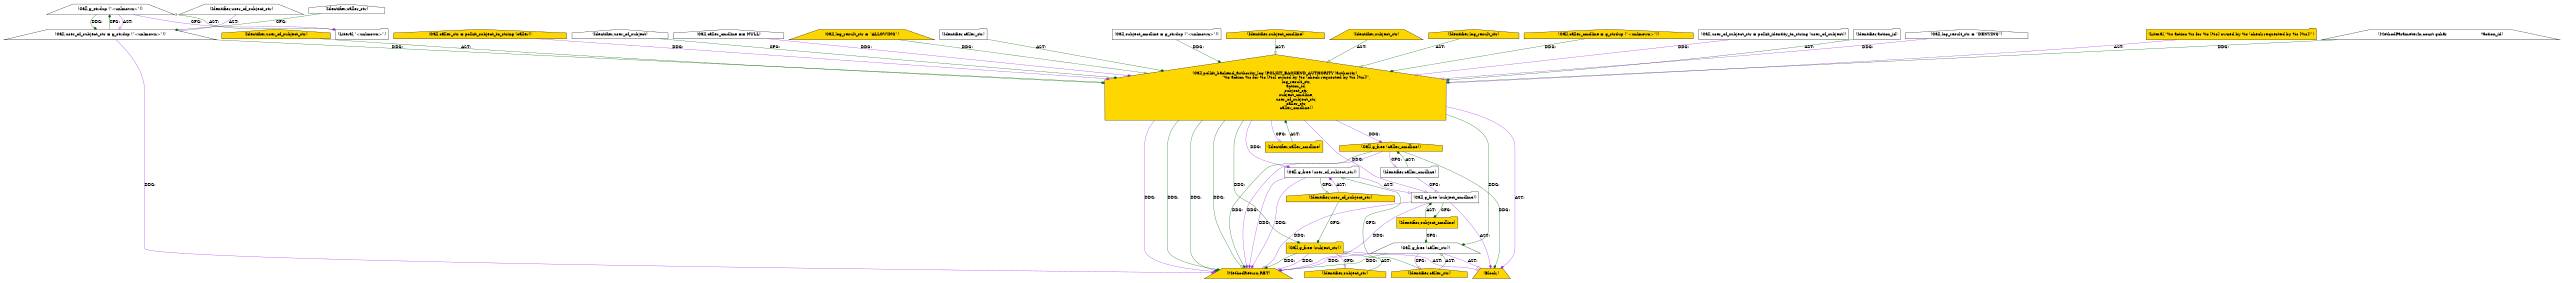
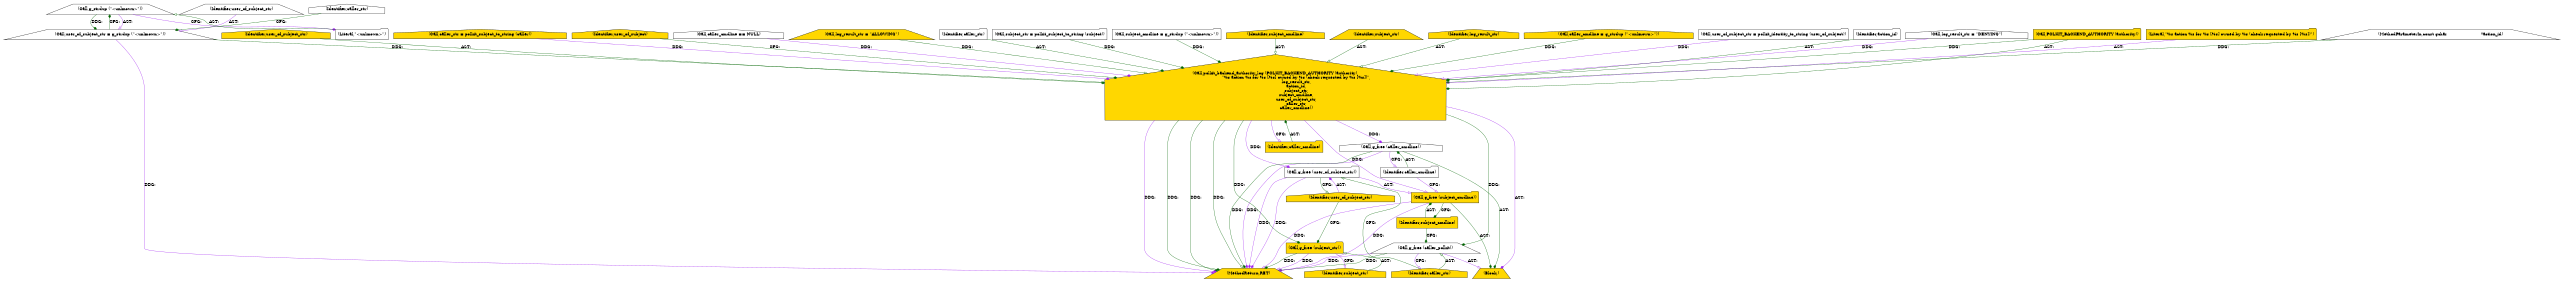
node "(Identifier,user_of_subject)": fillcolor white -> gold
node "(Call,subject_str = polkit_subject_to_string (subject))": added
node "(Call,POLKIT_BACKEND_AUTHORITY (authority))": added
node "(Call,g_free (caller_cmdline))": fillcolor gold -> white
node "(Call,g_free (subject_cmdline))": fillcolor white -> gold
edge "(Call,g_free (caller_cmdline))" -> "(Block,)": label "DDG: " -> "AST: "
edge "(Call,g_free (subject_cmdline))" -> "(Block,)": color purple -> darkgreen
node "(Call,g_free (caller_str))": label "(Call,g_free (caller_str))" -> "(Call,g_free (caller_polkit))"
edge "(Call,g_free (subject_str))" -> "(Block,)": removed, label "AST:"
